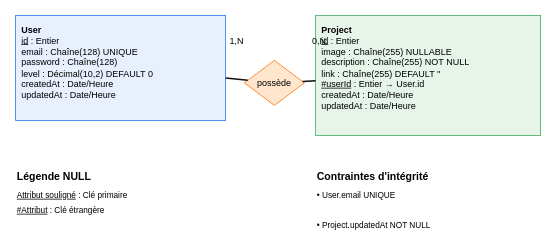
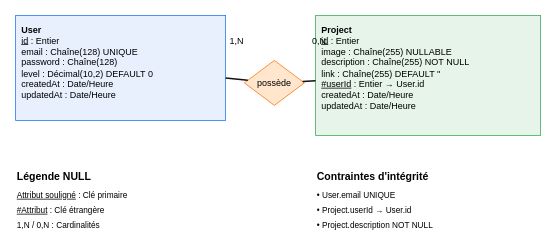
node "• Project.userId → User.id": added
node "1,N / 0,N : Cardinalités": added
node "• Project.updatedAt NOT NULL": label "• Project.updatedAt NOT NULL" -> "• Project.description NOT NULL"
